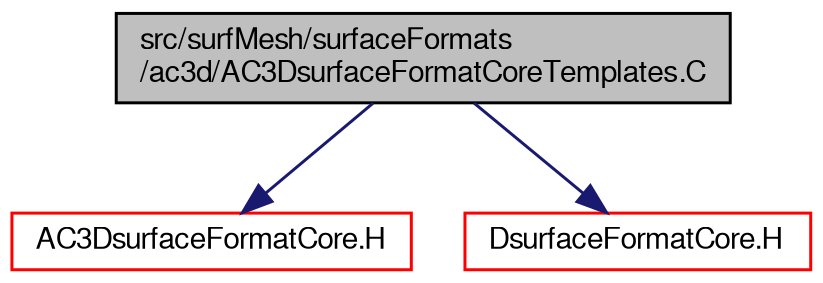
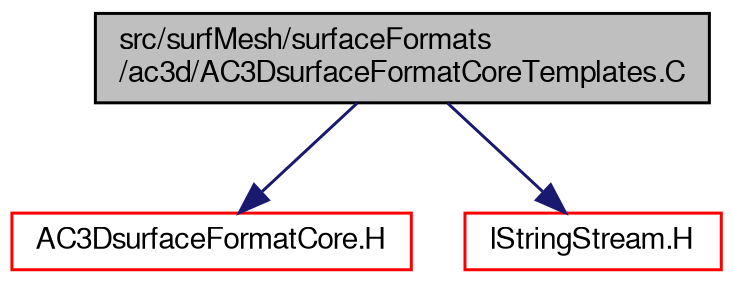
node "DsurfaceFormatCore.H": label "DsurfaceFormatCore.H" -> "IStringStream.H"
